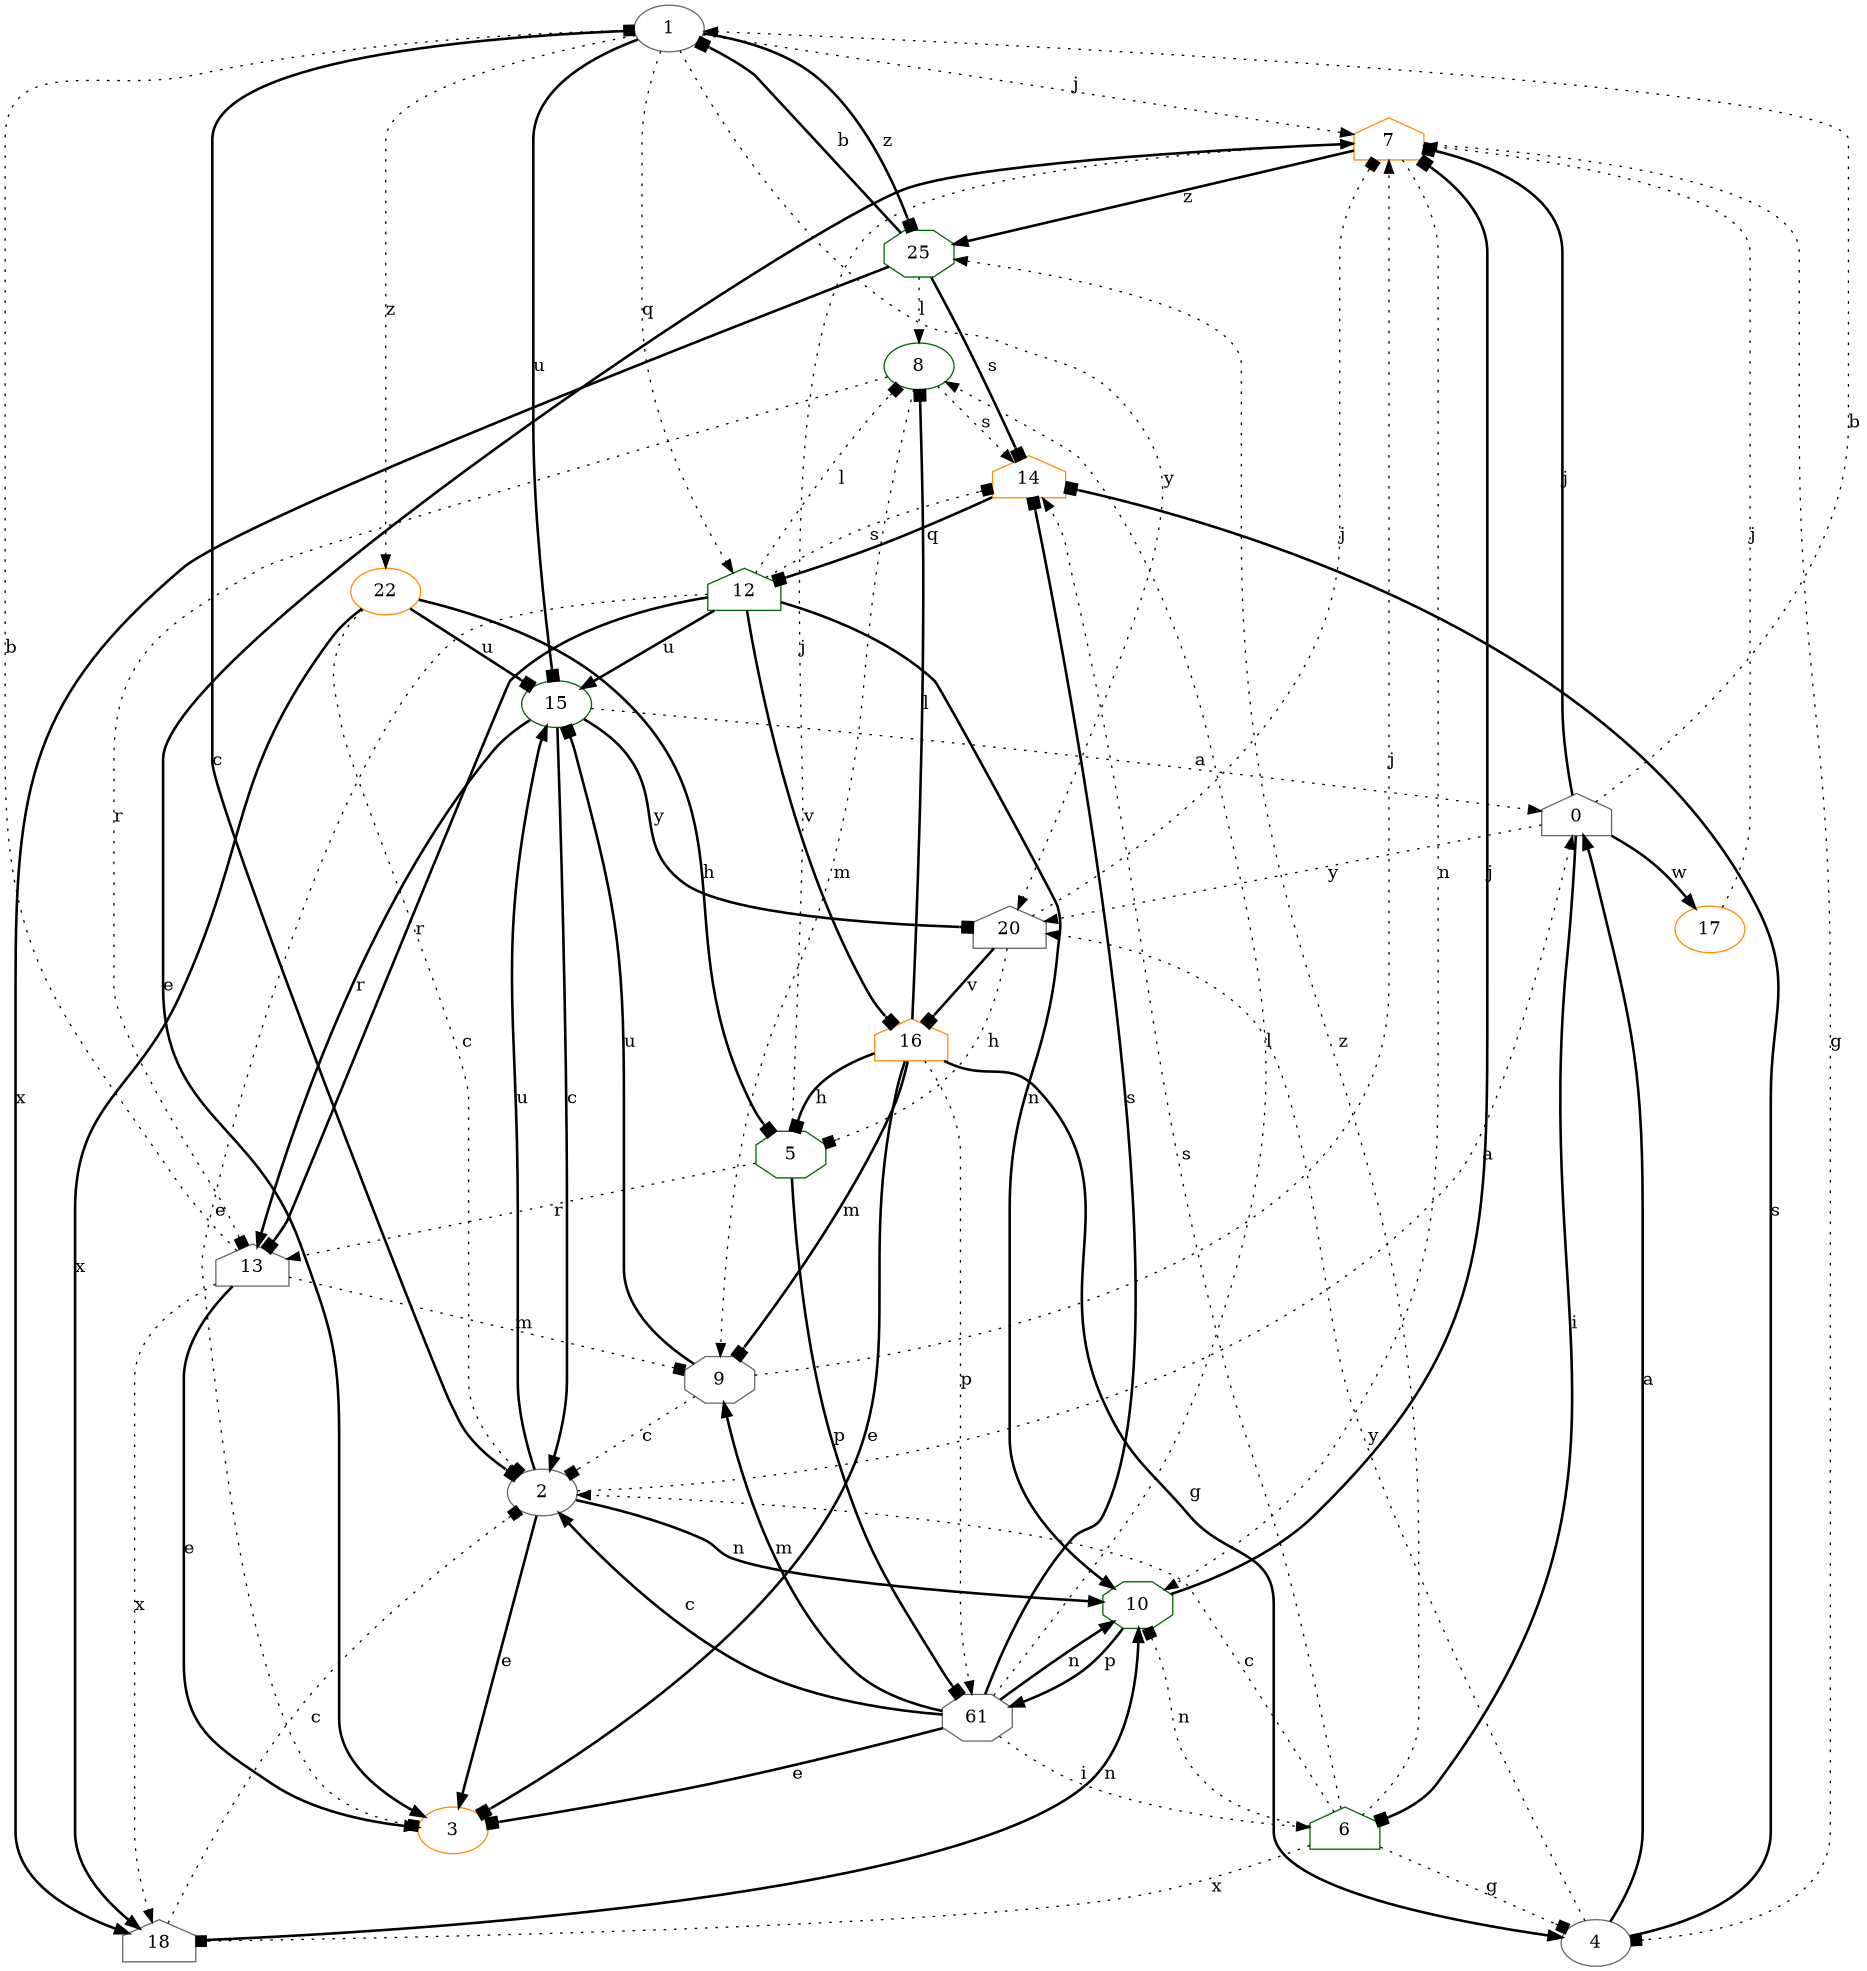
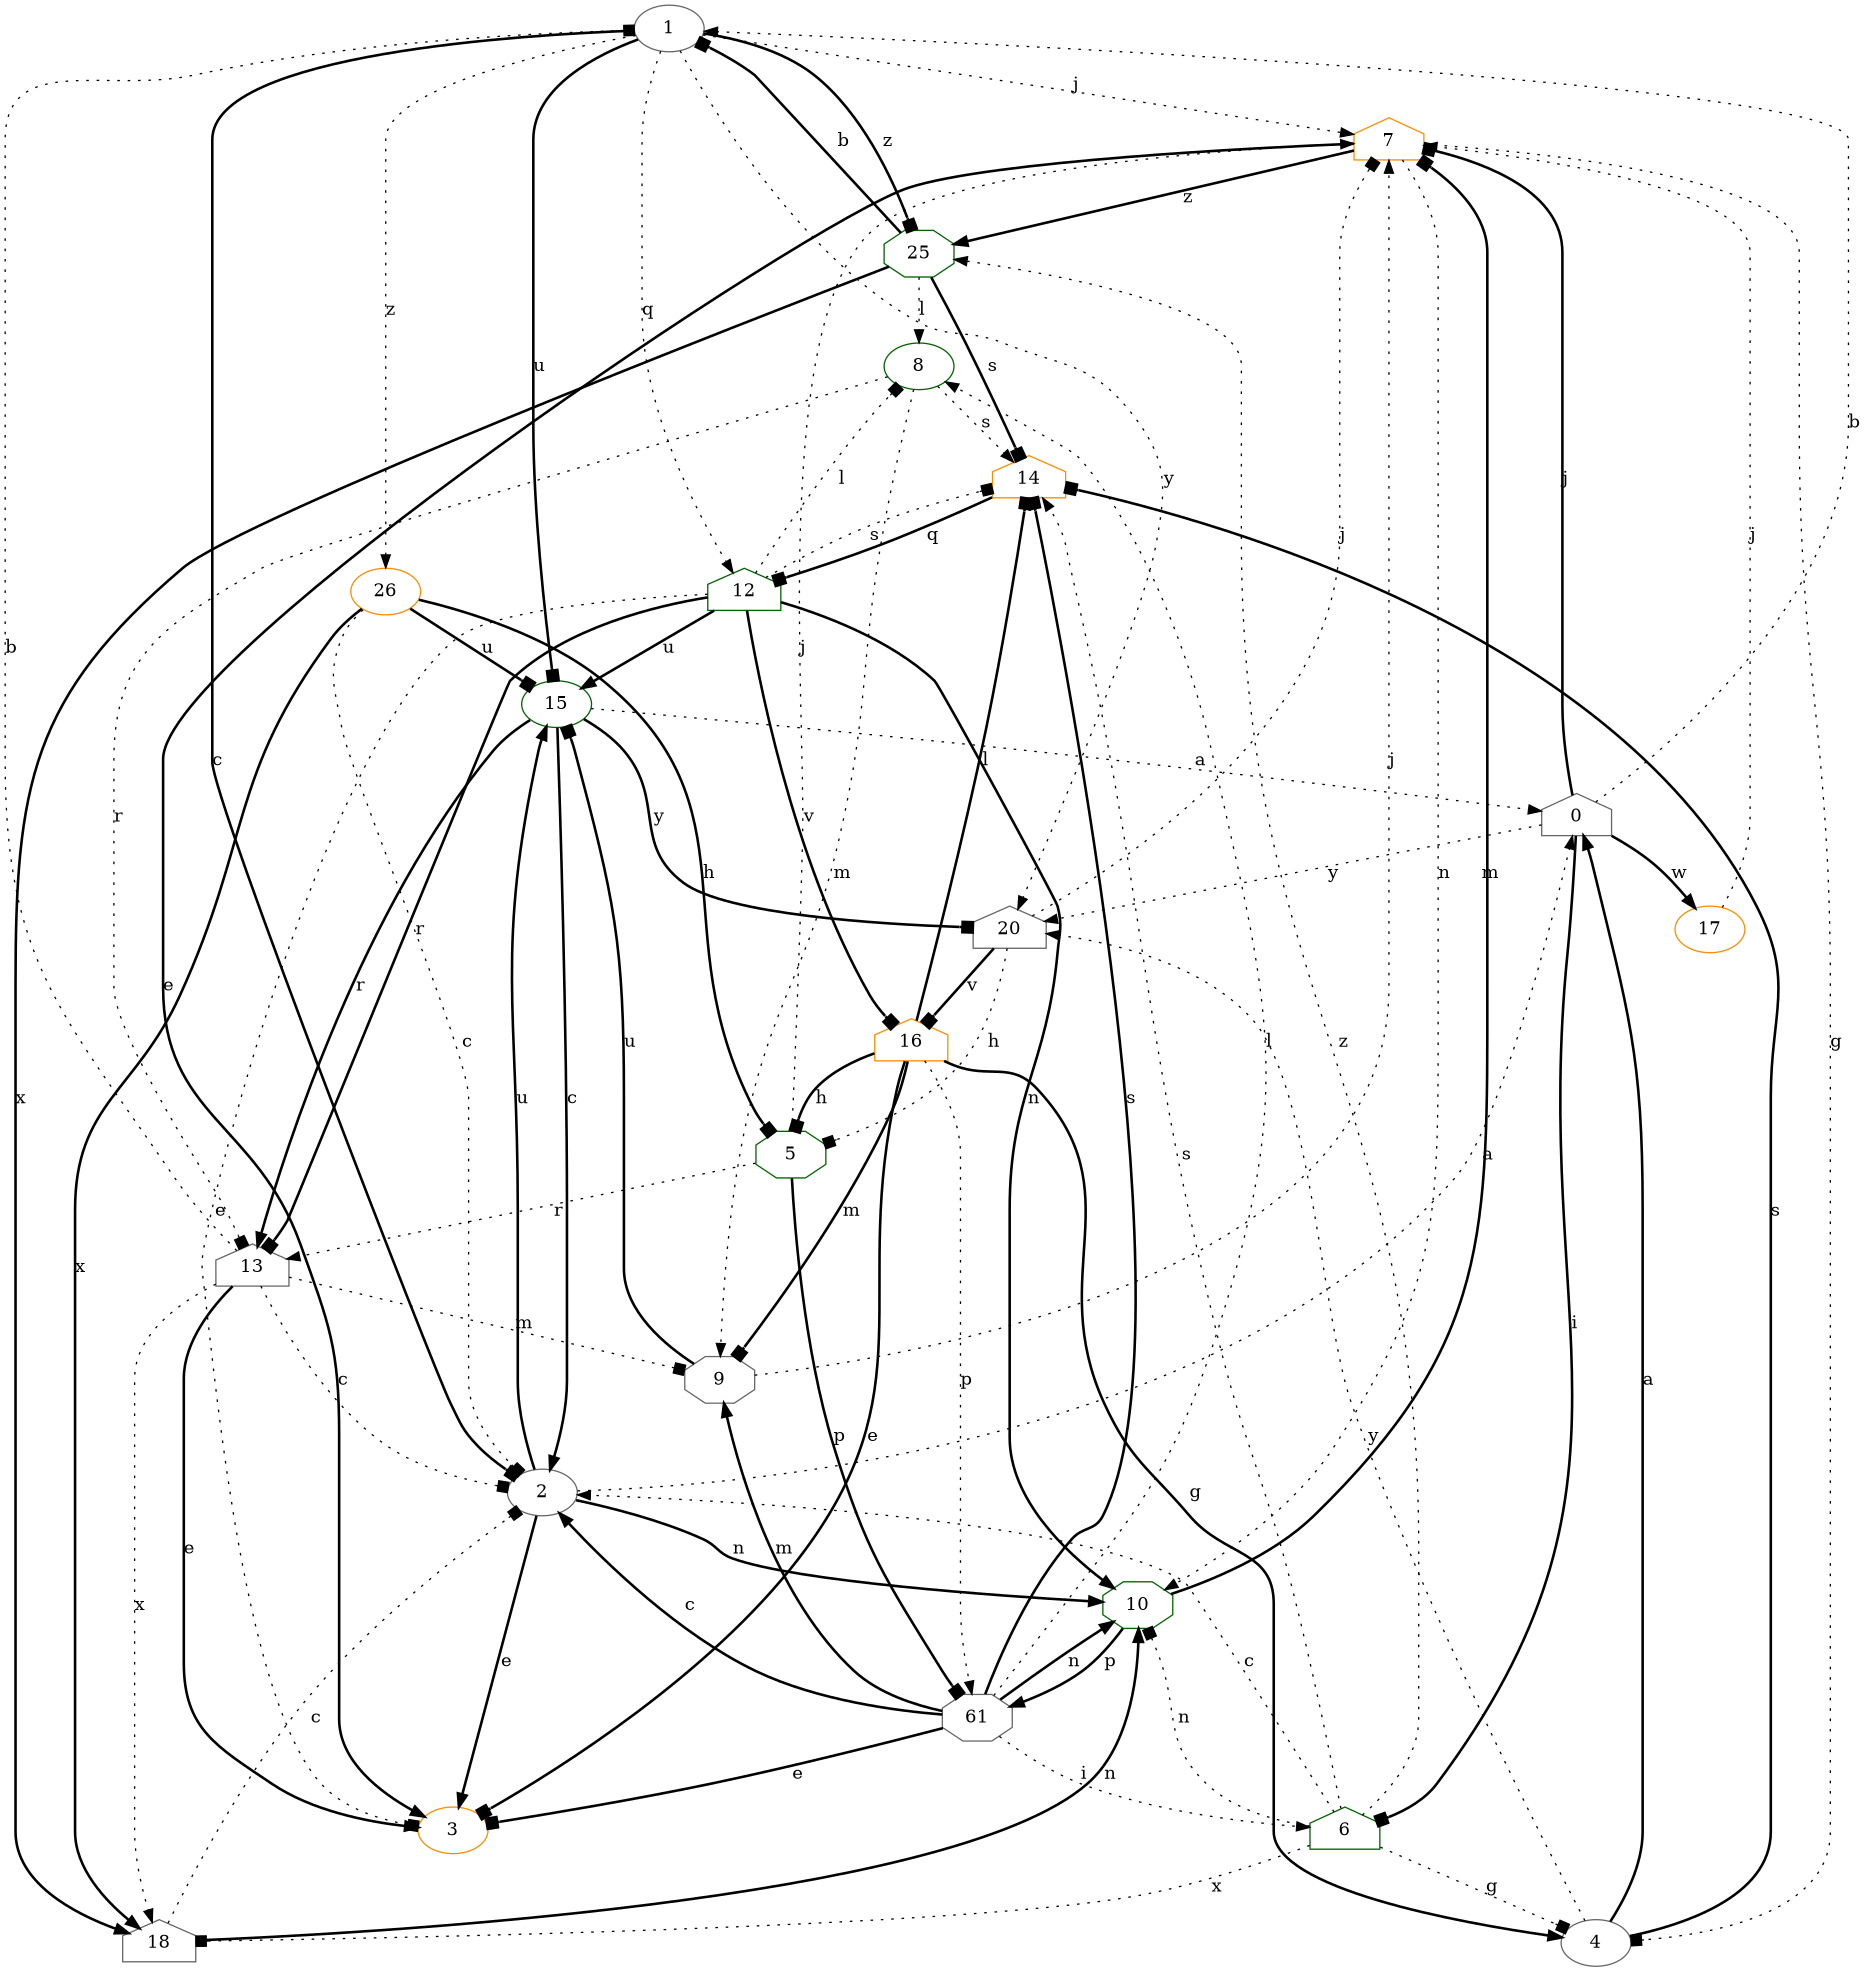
node "22": label "22" -> "26"
edge "16" -> "8": now "16" -> "14"
edge "10" -> "7": label "j" -> "m"
edge "9" -> "2": now "13" -> "2"
